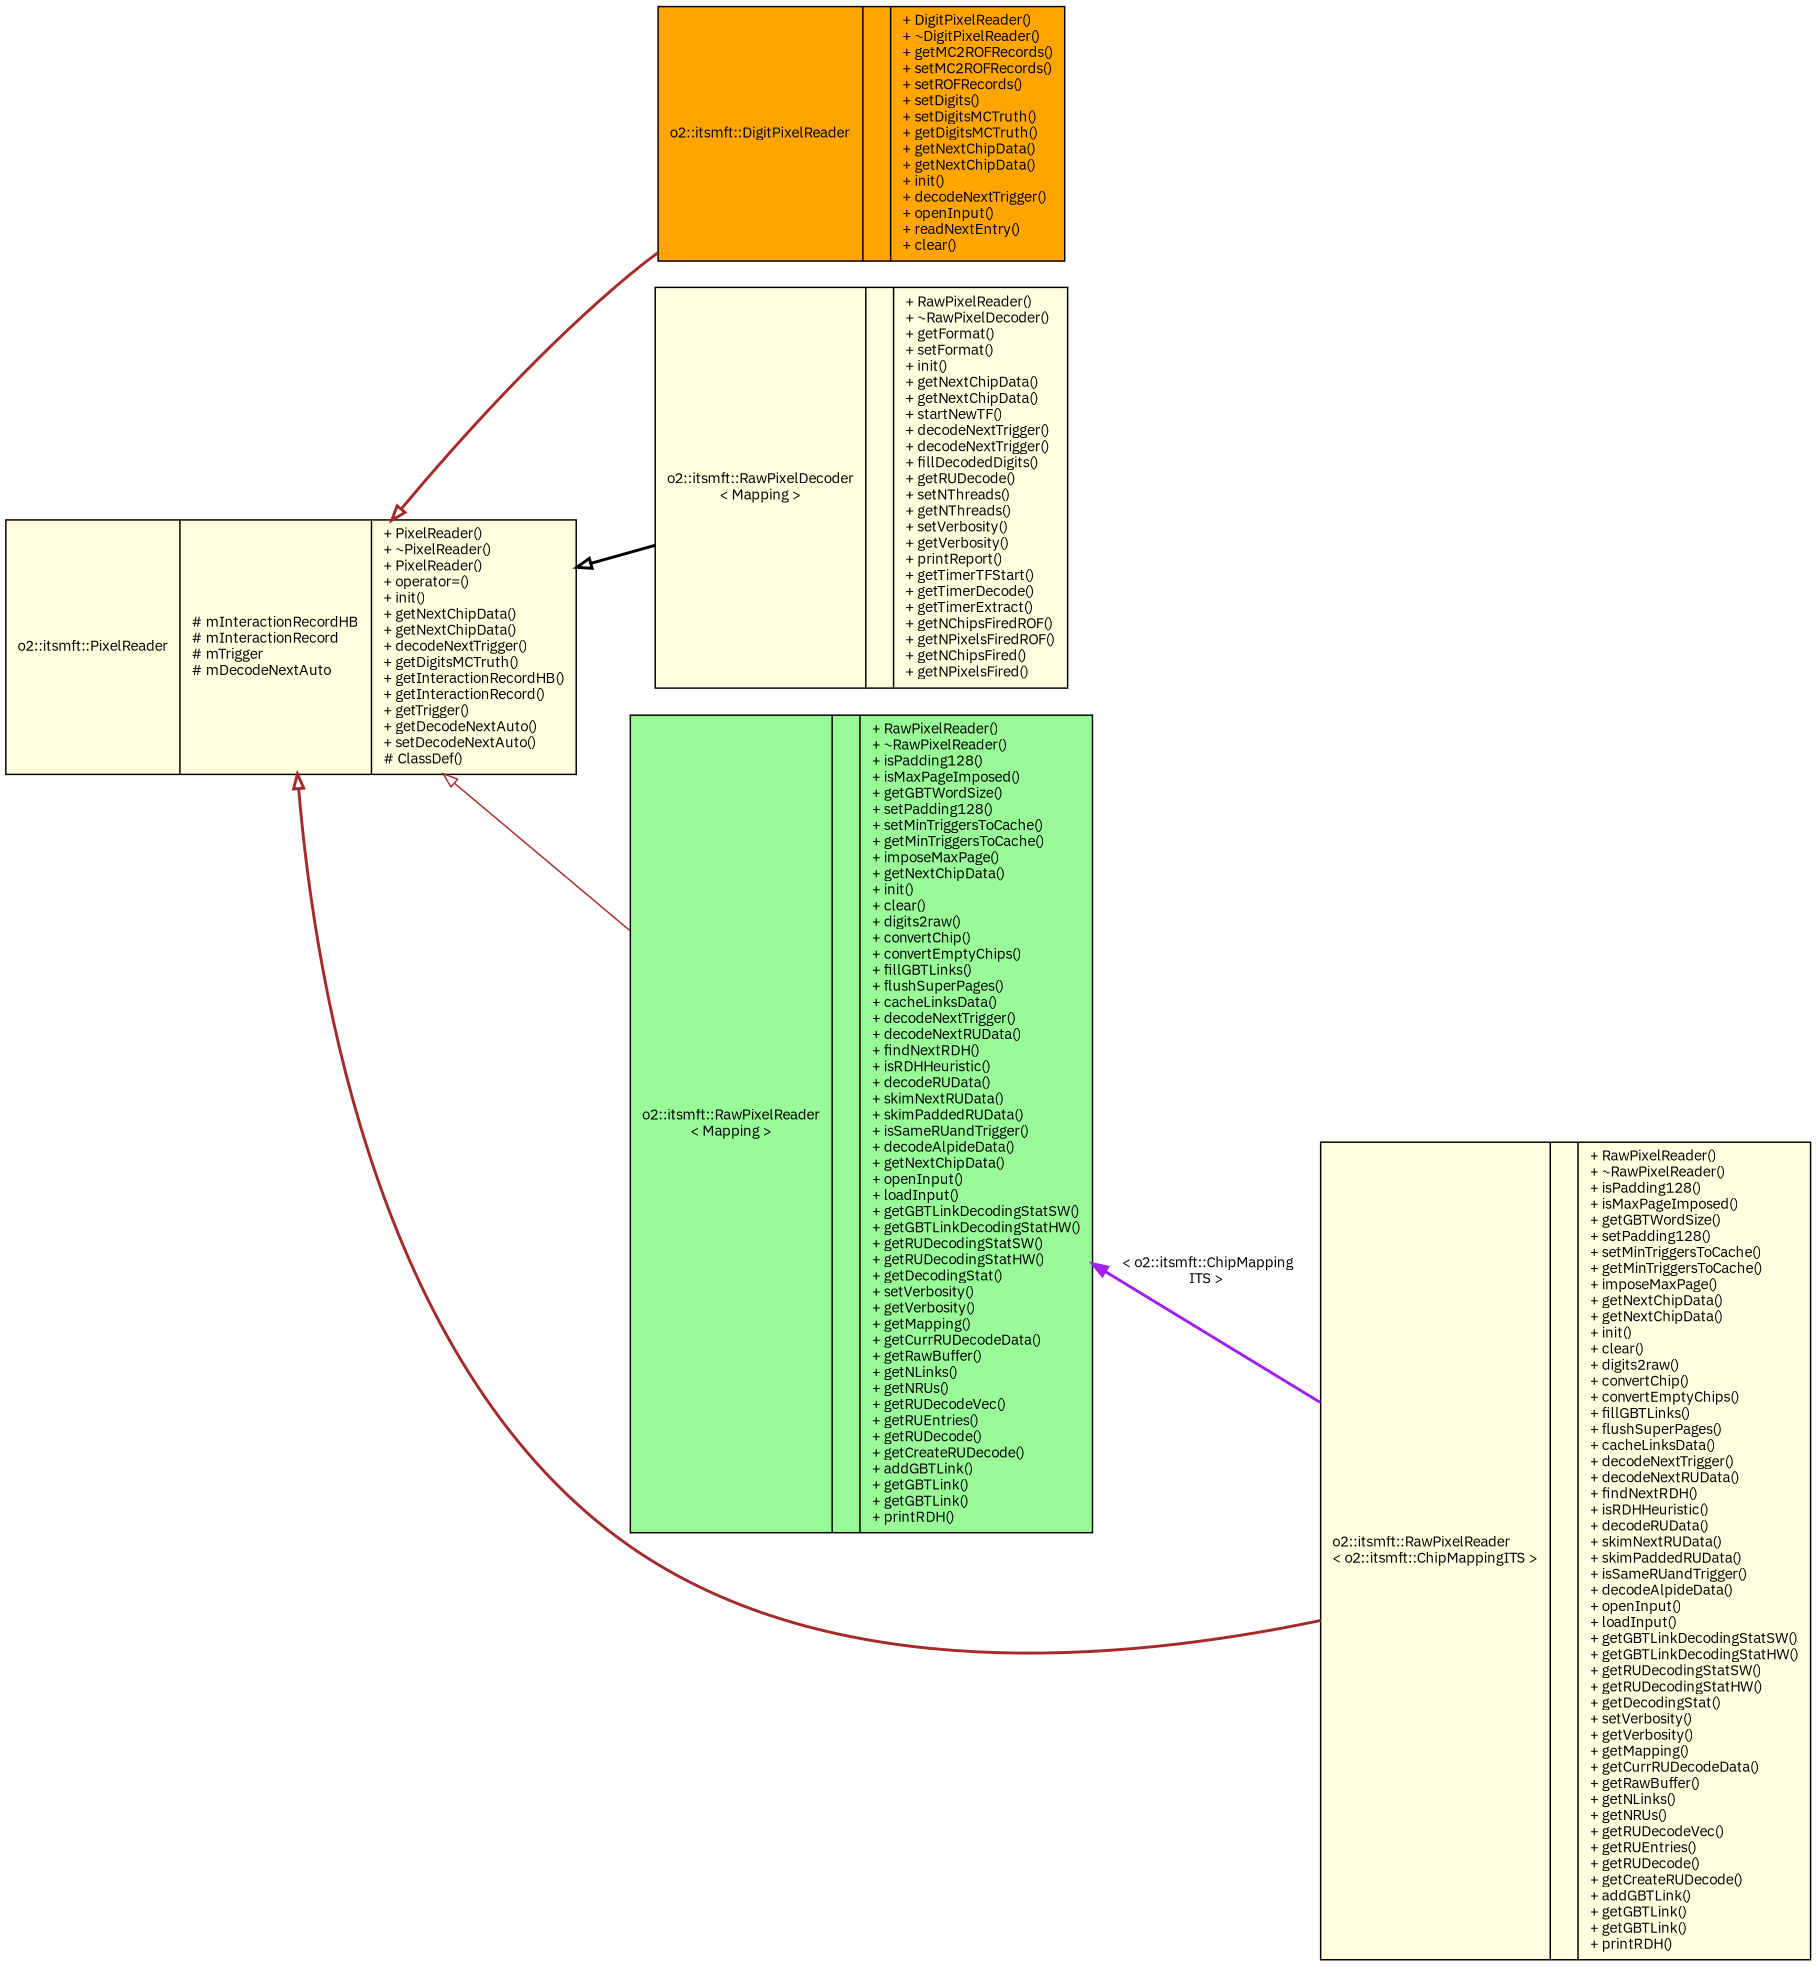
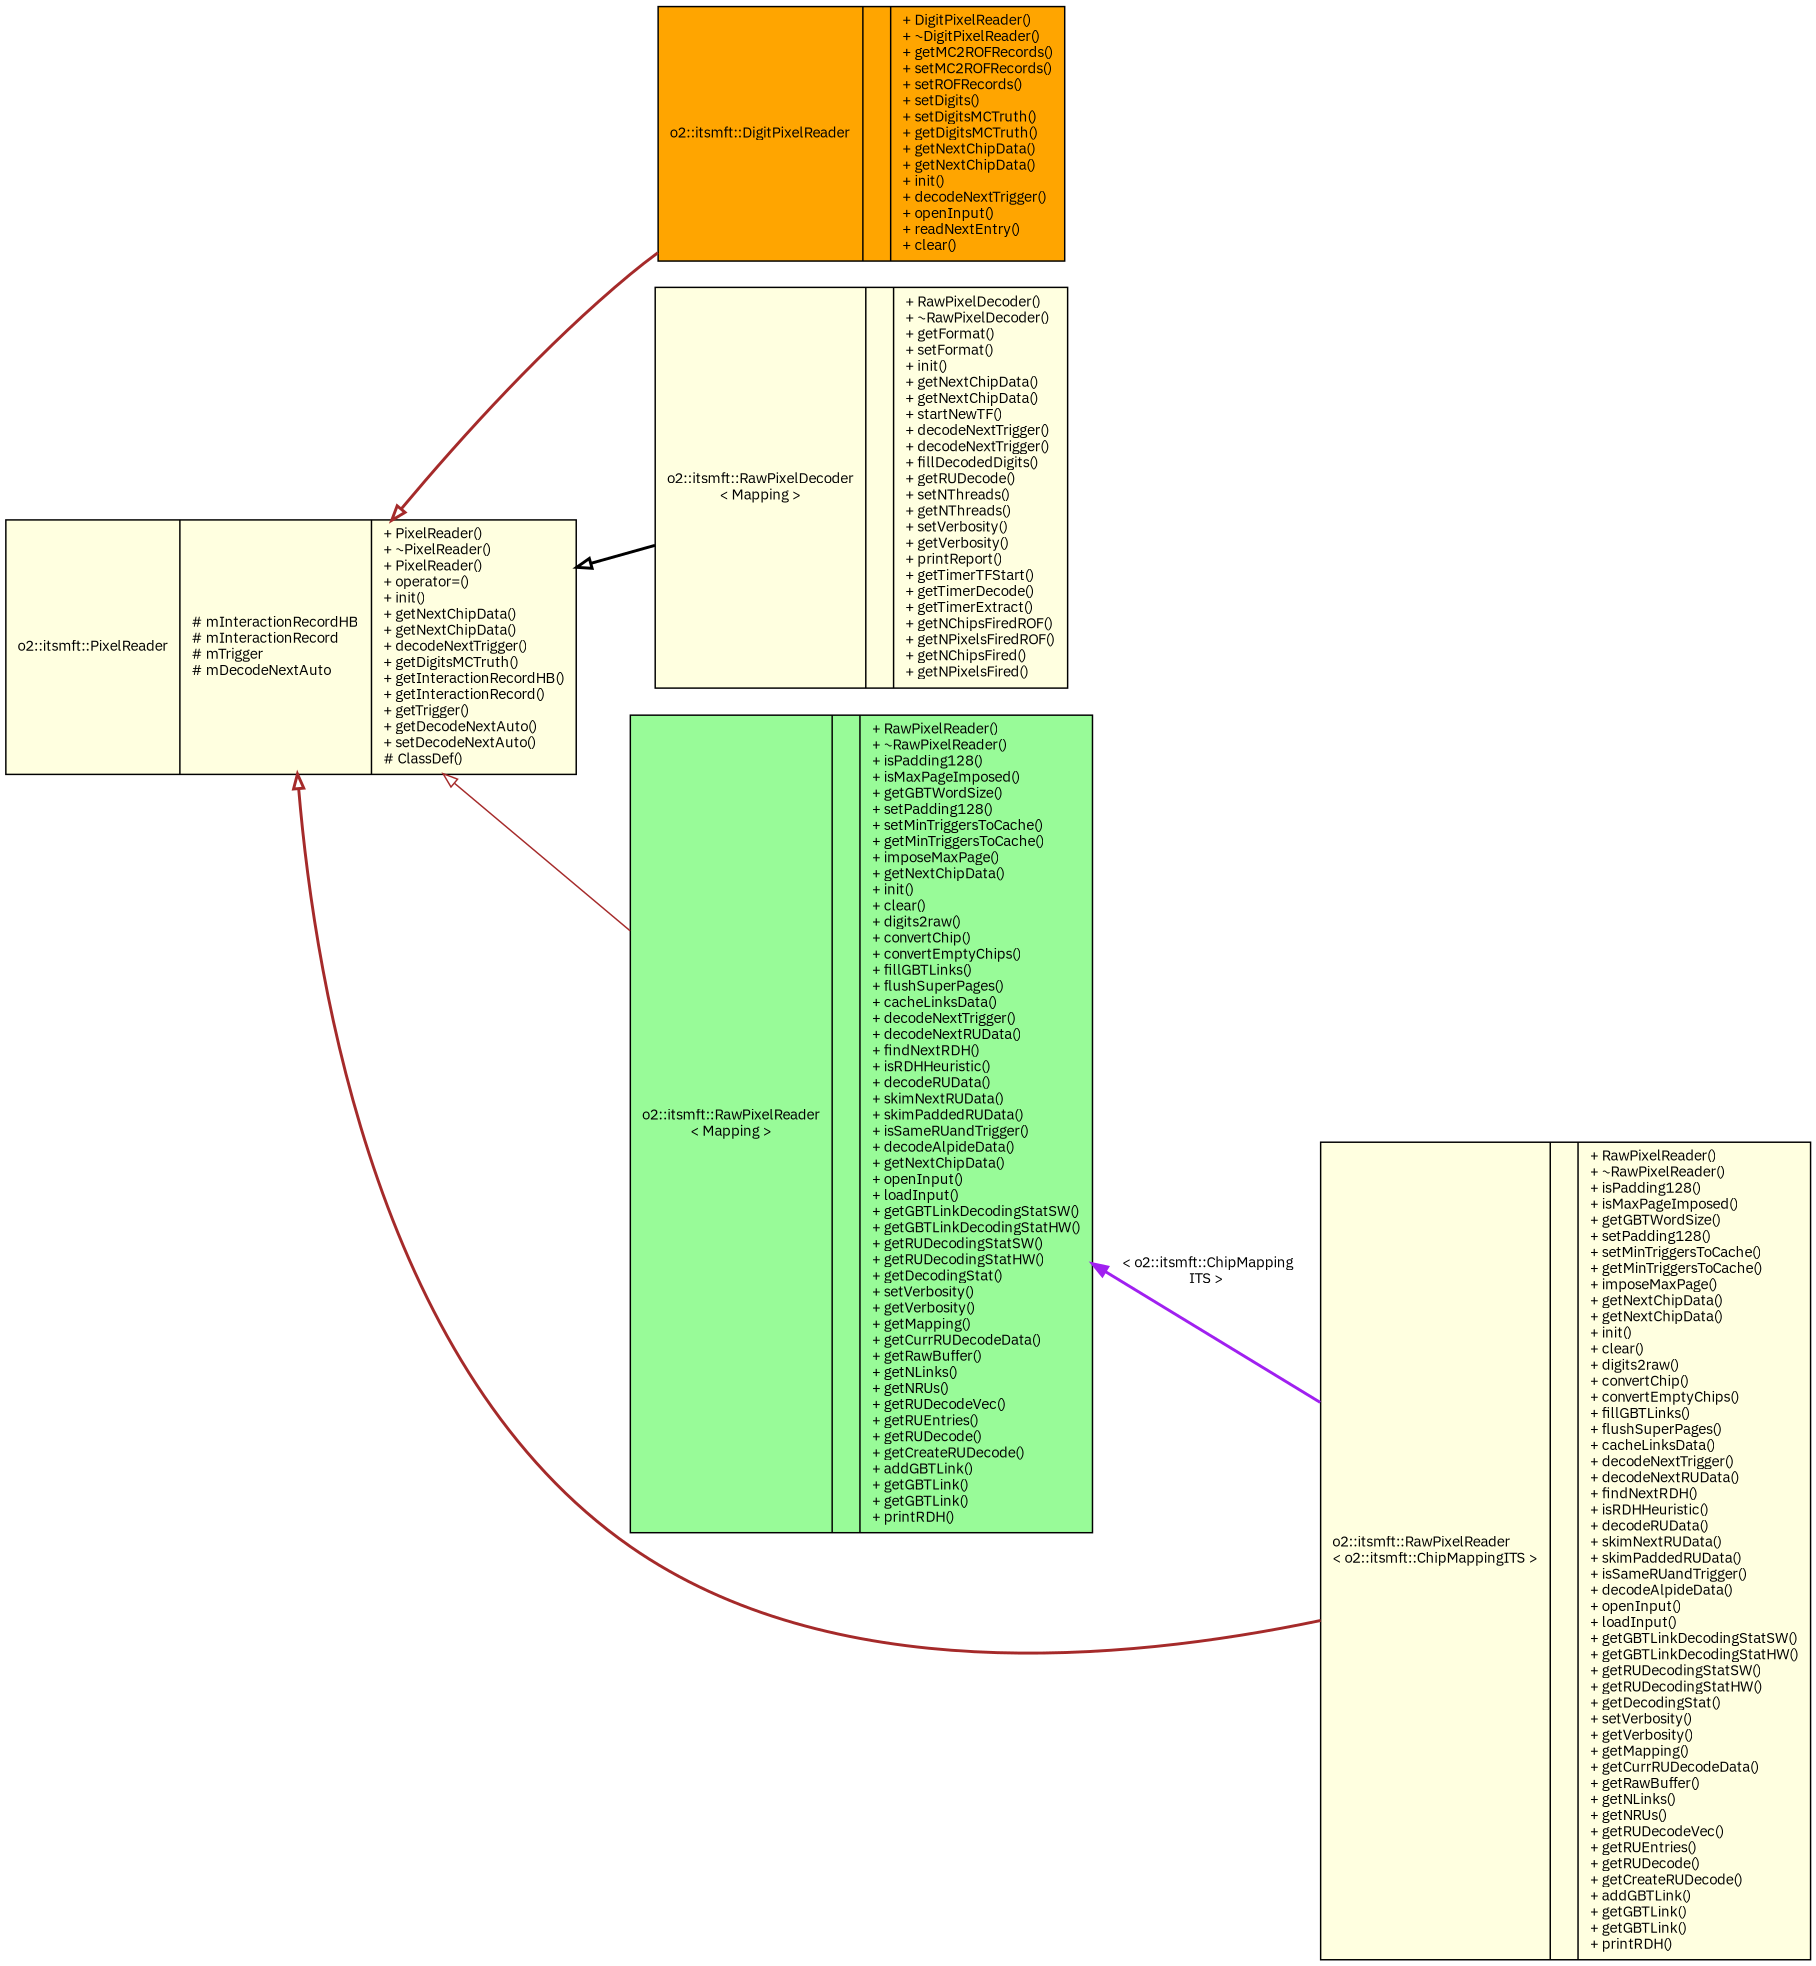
node "o2::itsmft::RawPixelDecoder": text "+ RawPixelReader()" -> "+ RawPixelDecoder()"
